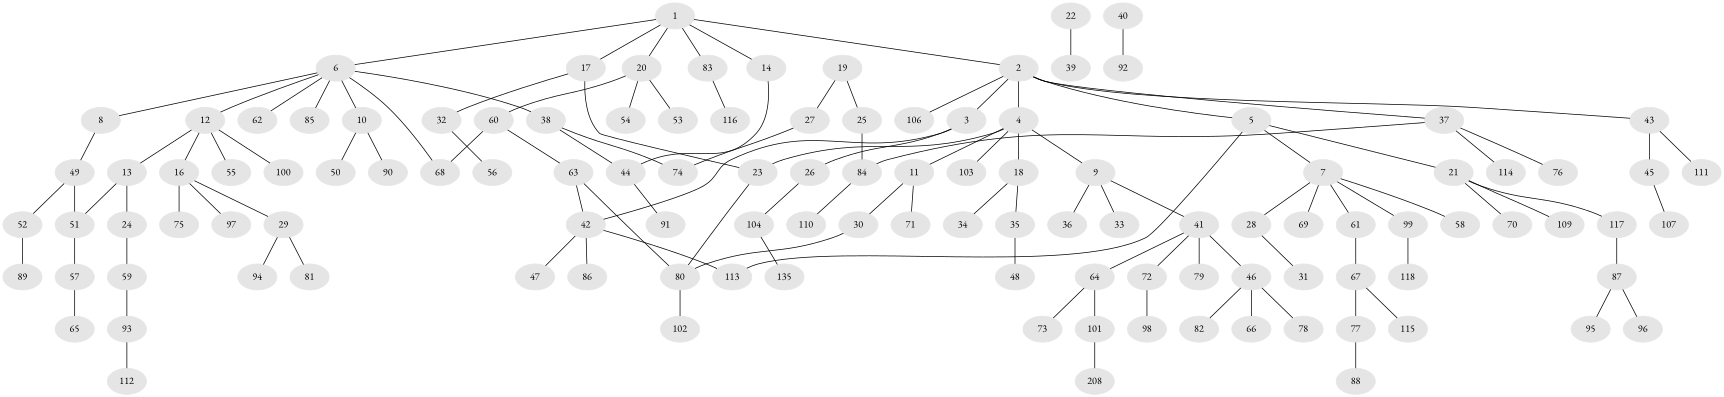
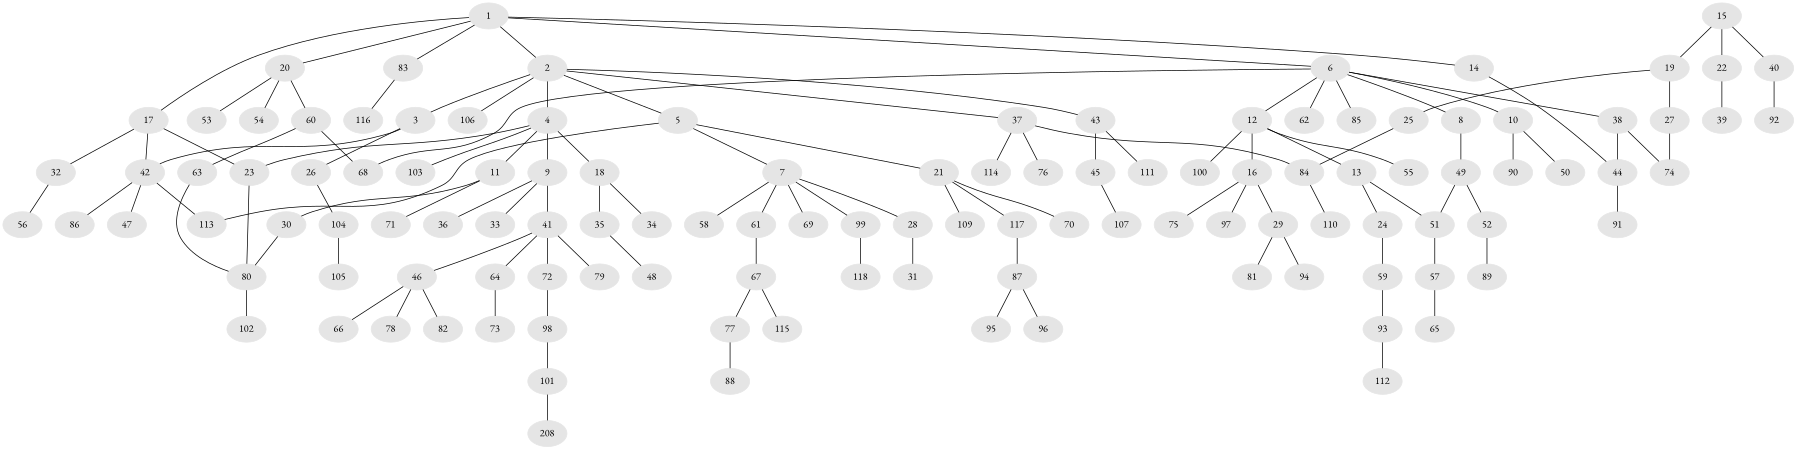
node "15": added
edge "63" -- "42": now "17" -- "42"
node "135": label "135" -> "105"
edge "64" -- "101": now "98" -- "101"
